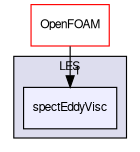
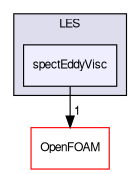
edge "OpenFOAM" -> "spectEddyVisc": reversed
